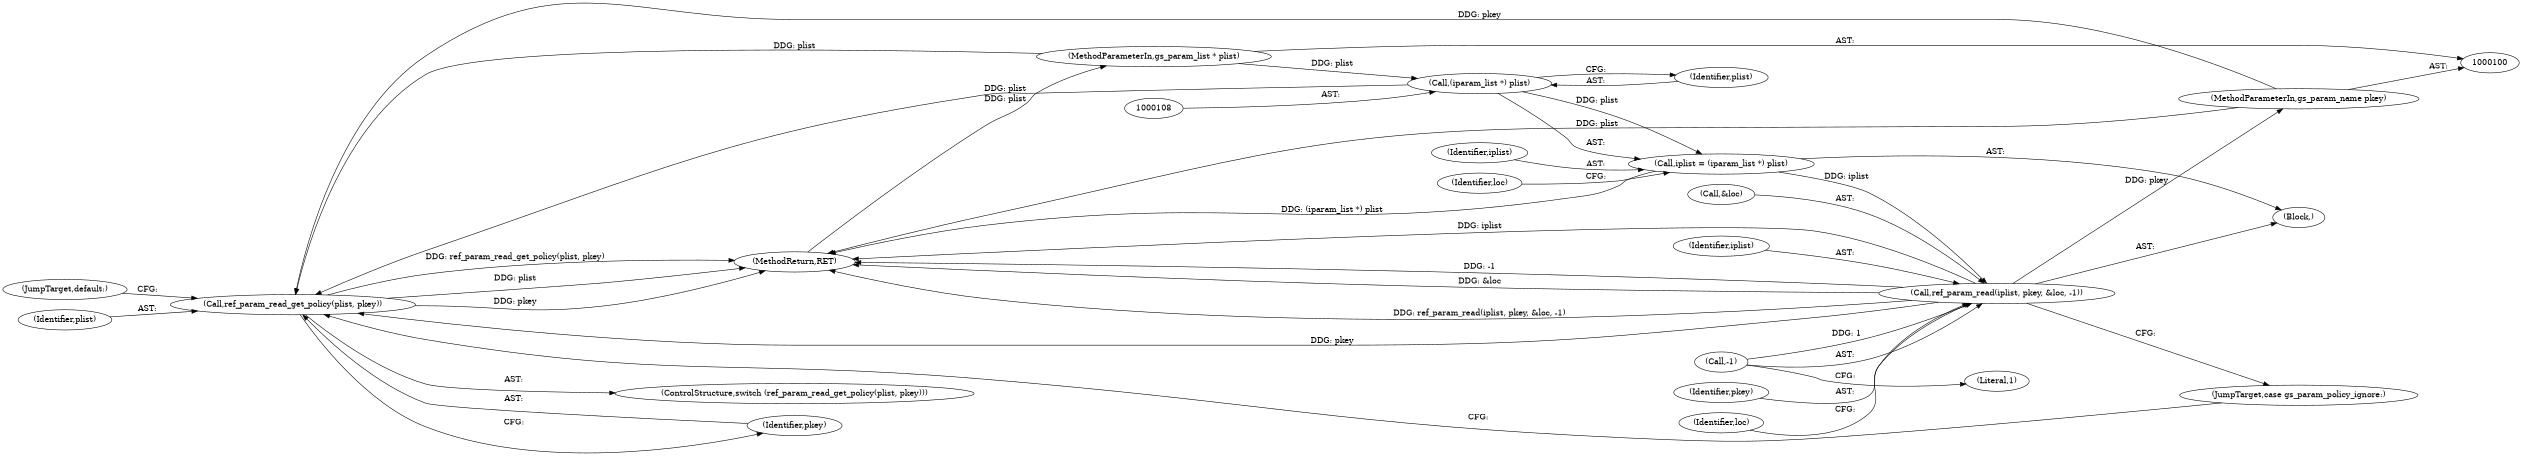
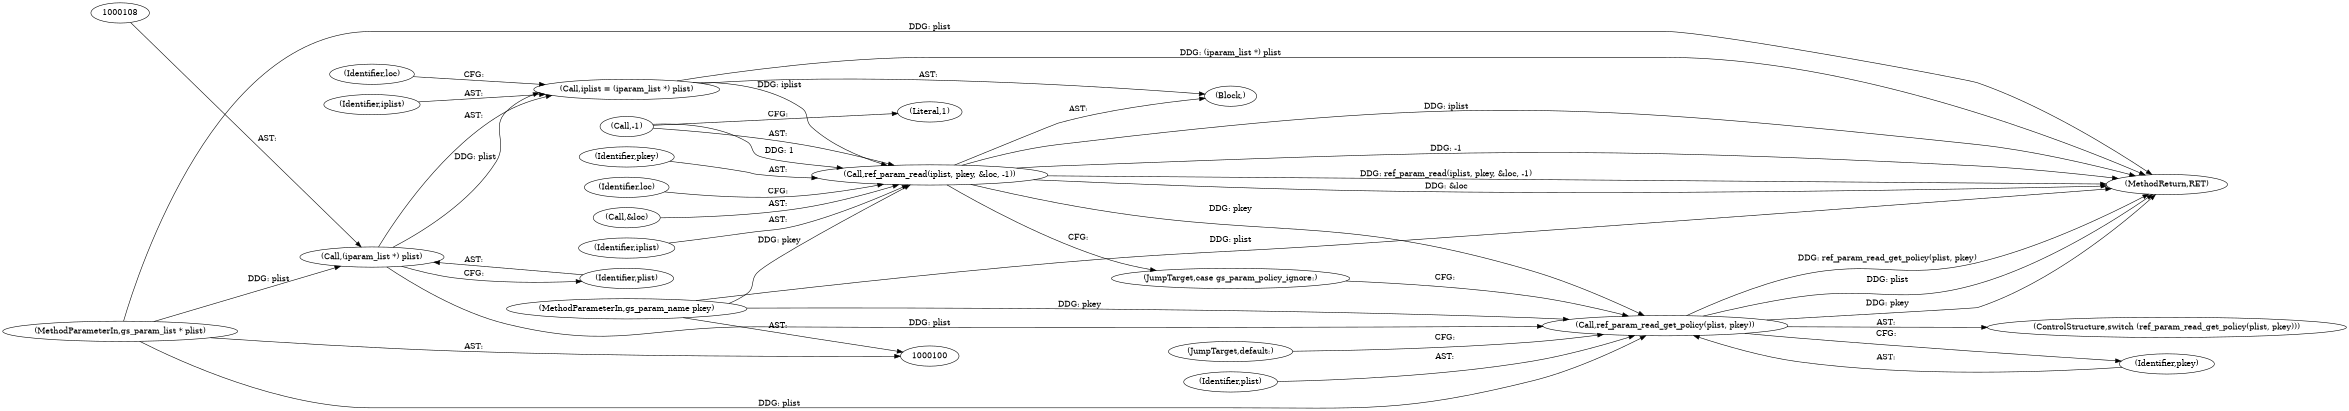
edge "(MethodReturn,RET)" -> "(MethodParameterIn,gs_param_list * plist)": reversed
edge "(Call,ref_param_read(iplist, pkey, &loc, -1))" -> "(MethodParameterIn,gs_param_name pkey)": reversed
